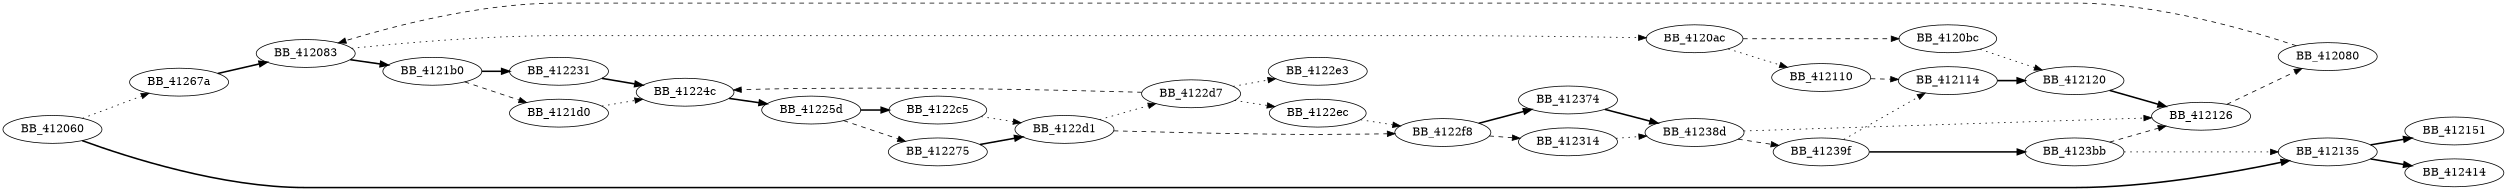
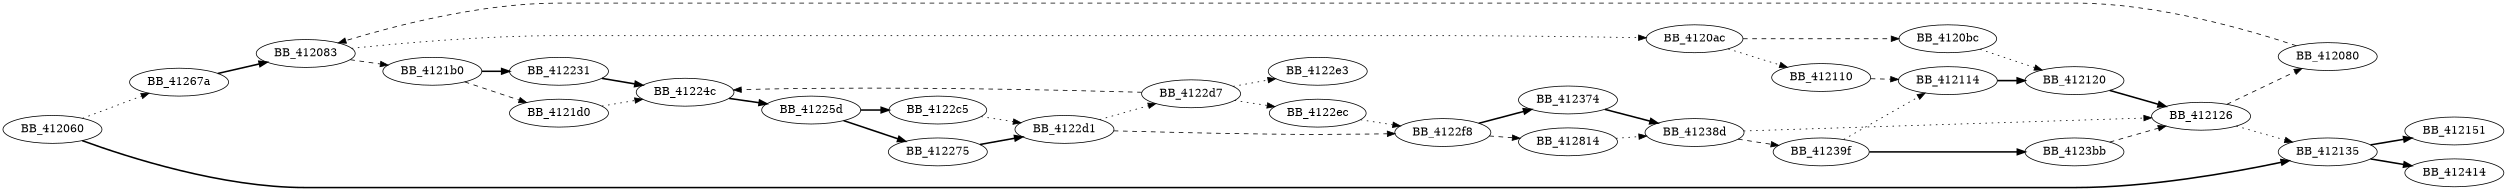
edge "BB_412083" -> "BB_4121b0": style bold -> dashed
edge "BB_41225d" -> "BB_412275": style dashed -> bold
node "BB_412314": label "BB_412314" -> "BB_412814"
edge "BB_4123bb" -> "BB_412135": now "BB_412126" -> "BB_412135"
